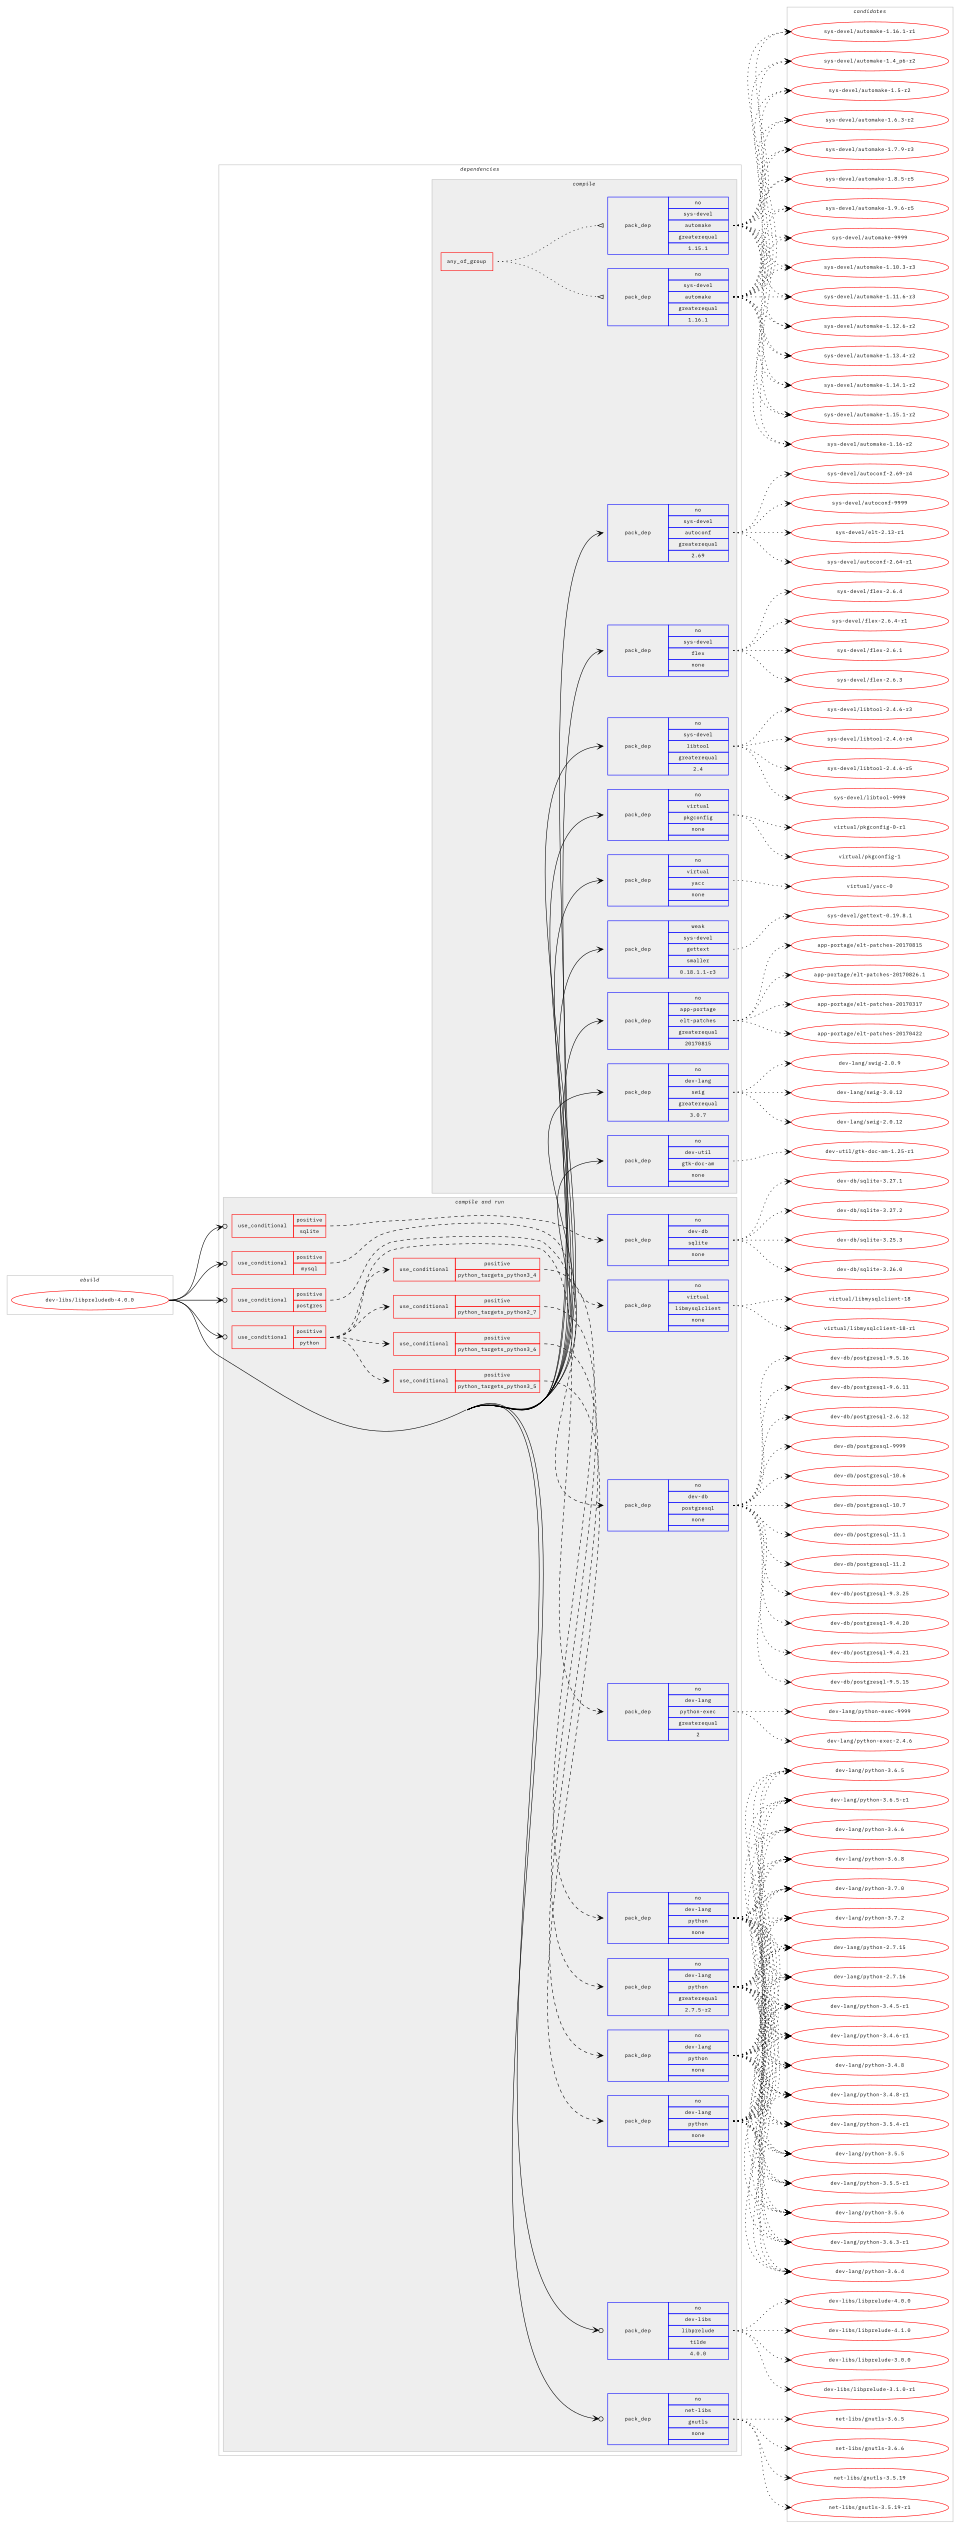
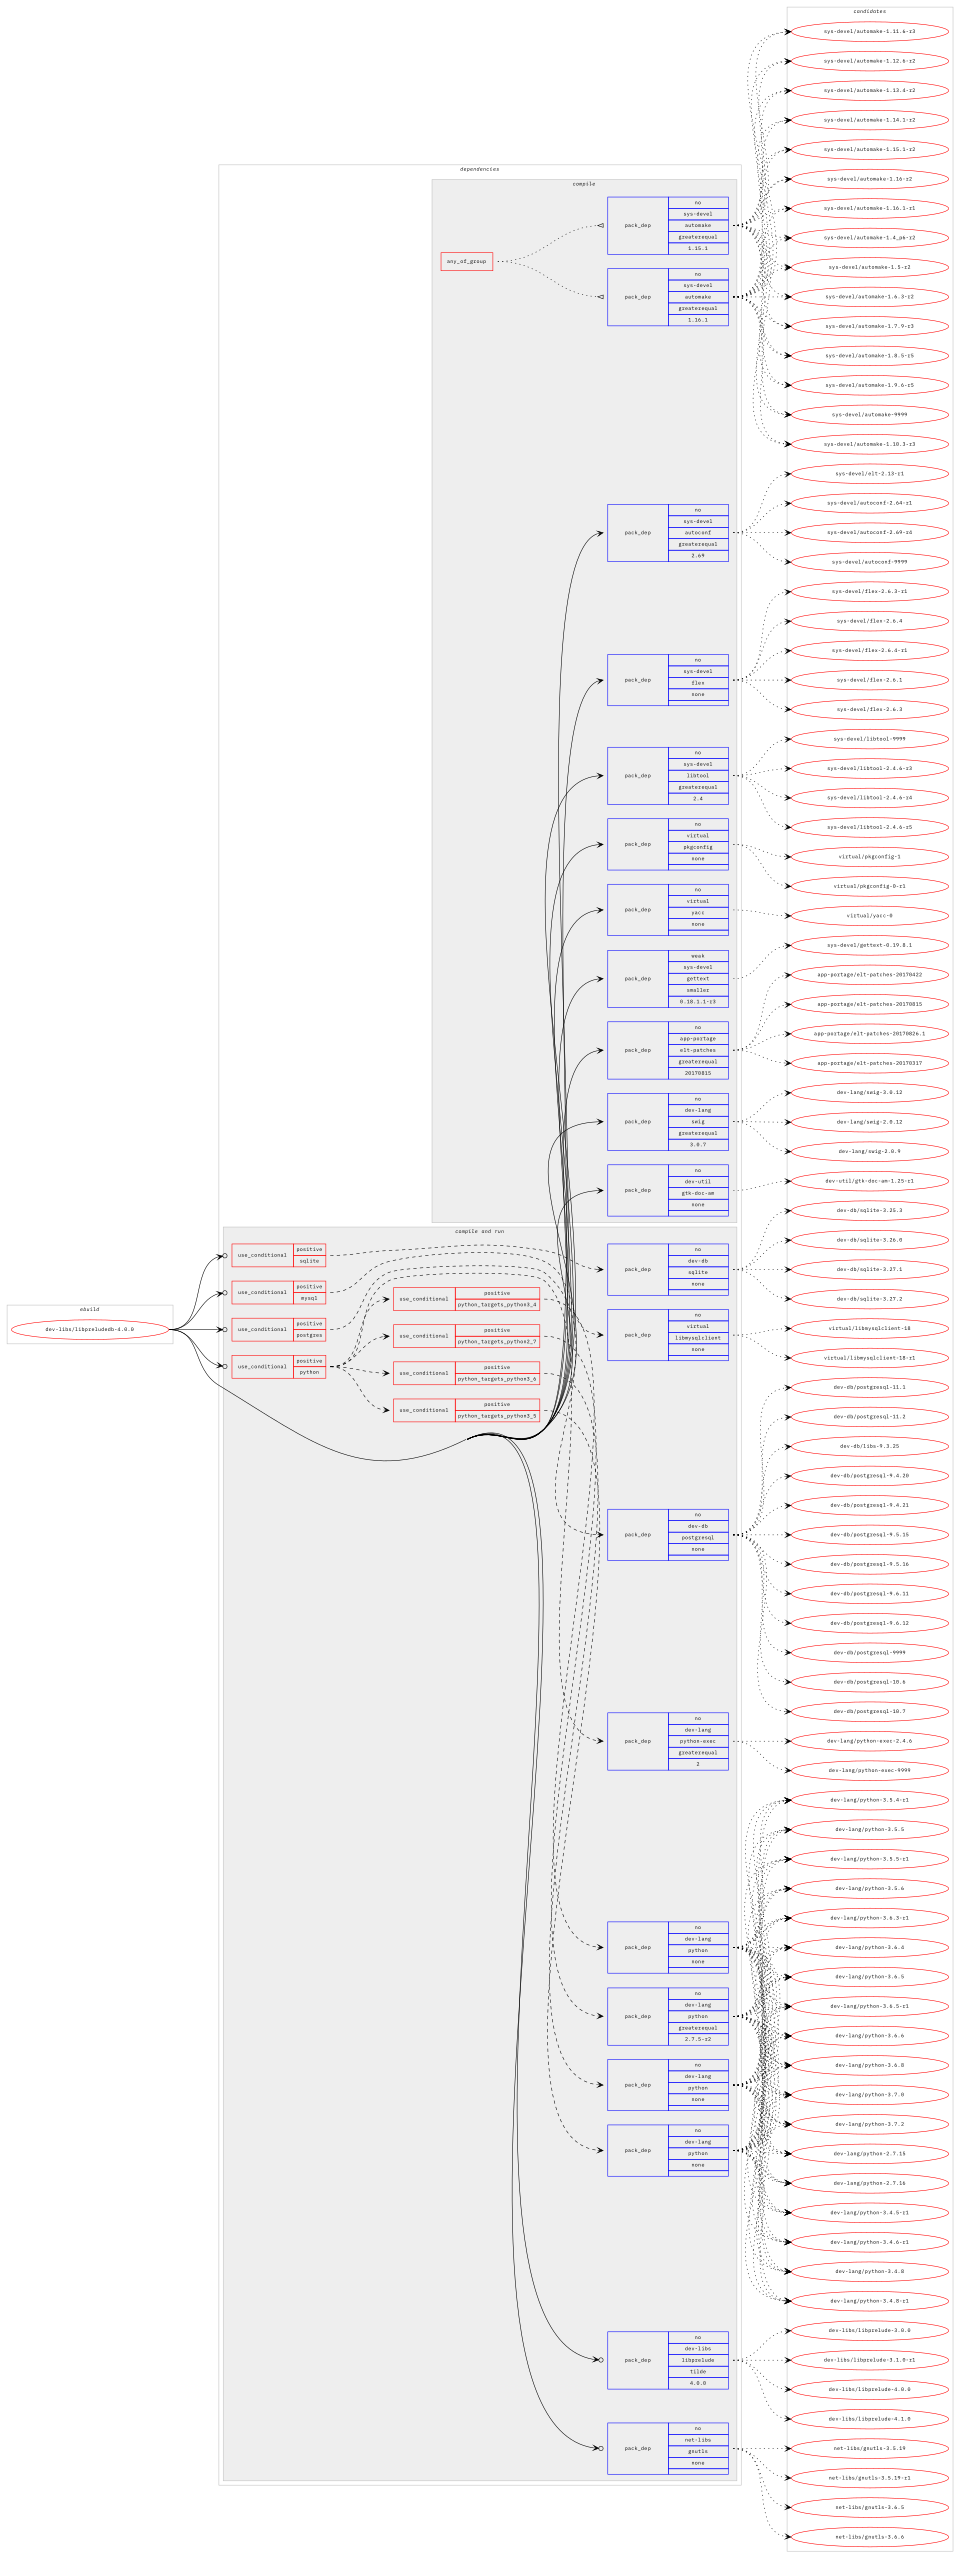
node "sys-devel/flex-2.6.3-r1": added
node "dev-db/postgresql-2.6.12": label "dev-db/postgresql-2.6.12" -> "dev-db/postgresql-9.6.12"
node "dev-db/postgresql-9.3.25": label "dev-db/postgresql-9.3.25" -> "dev-db/libs-9.3.25"
